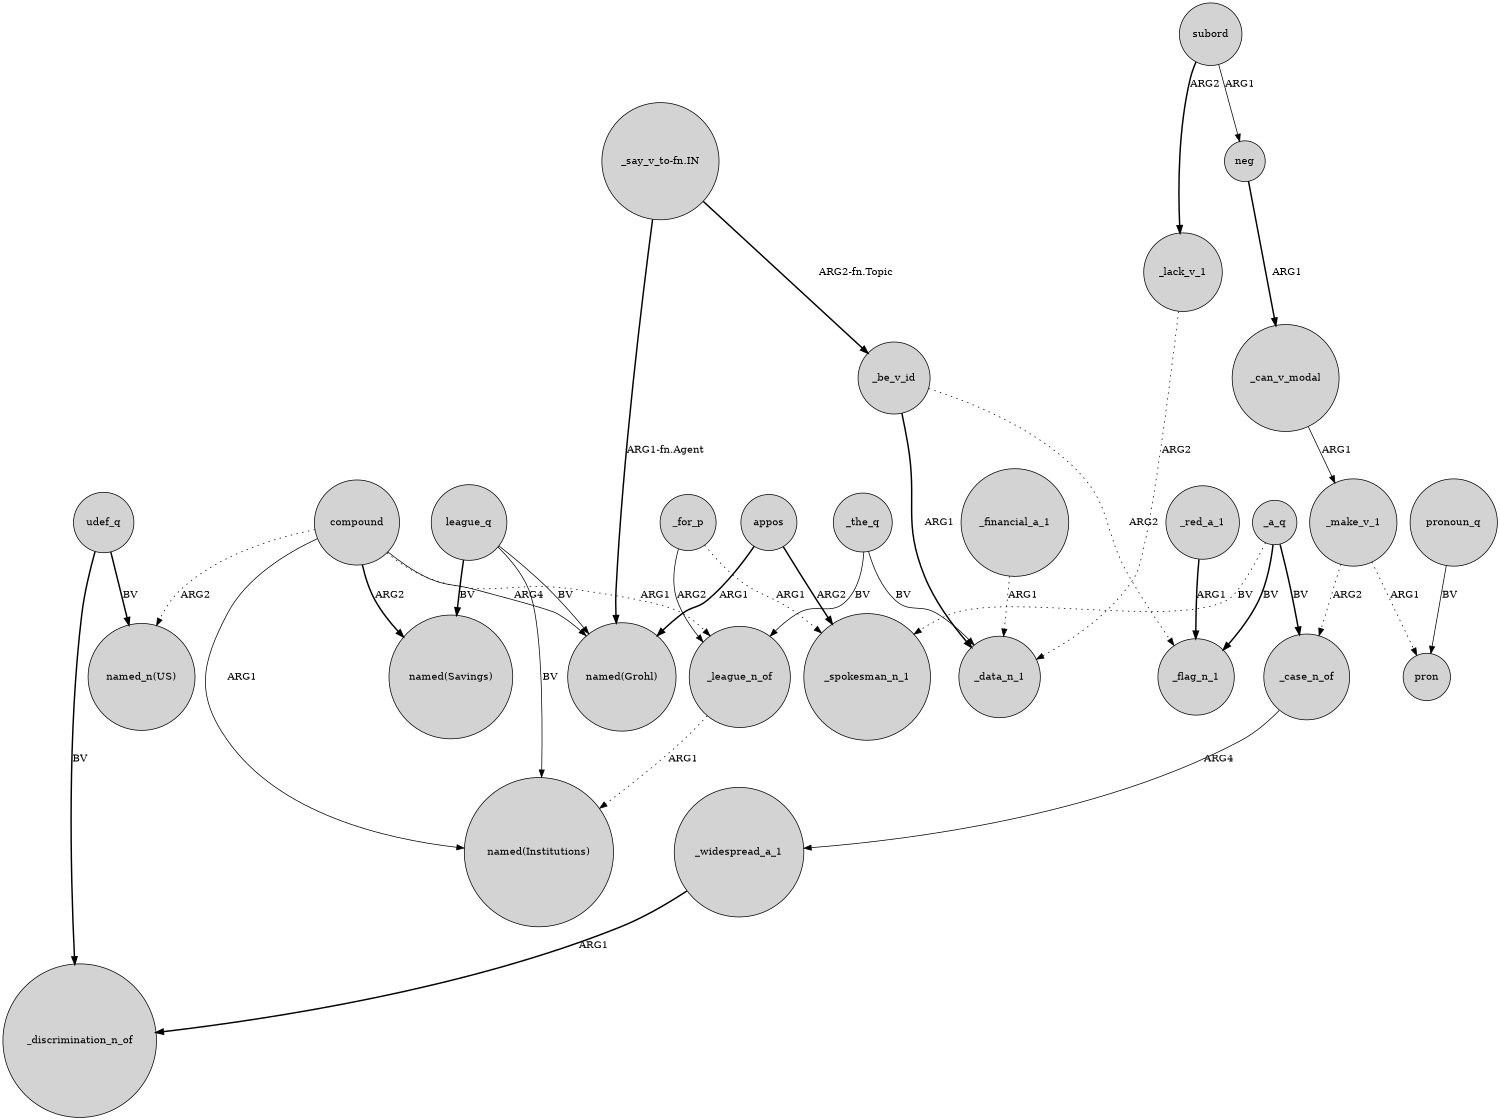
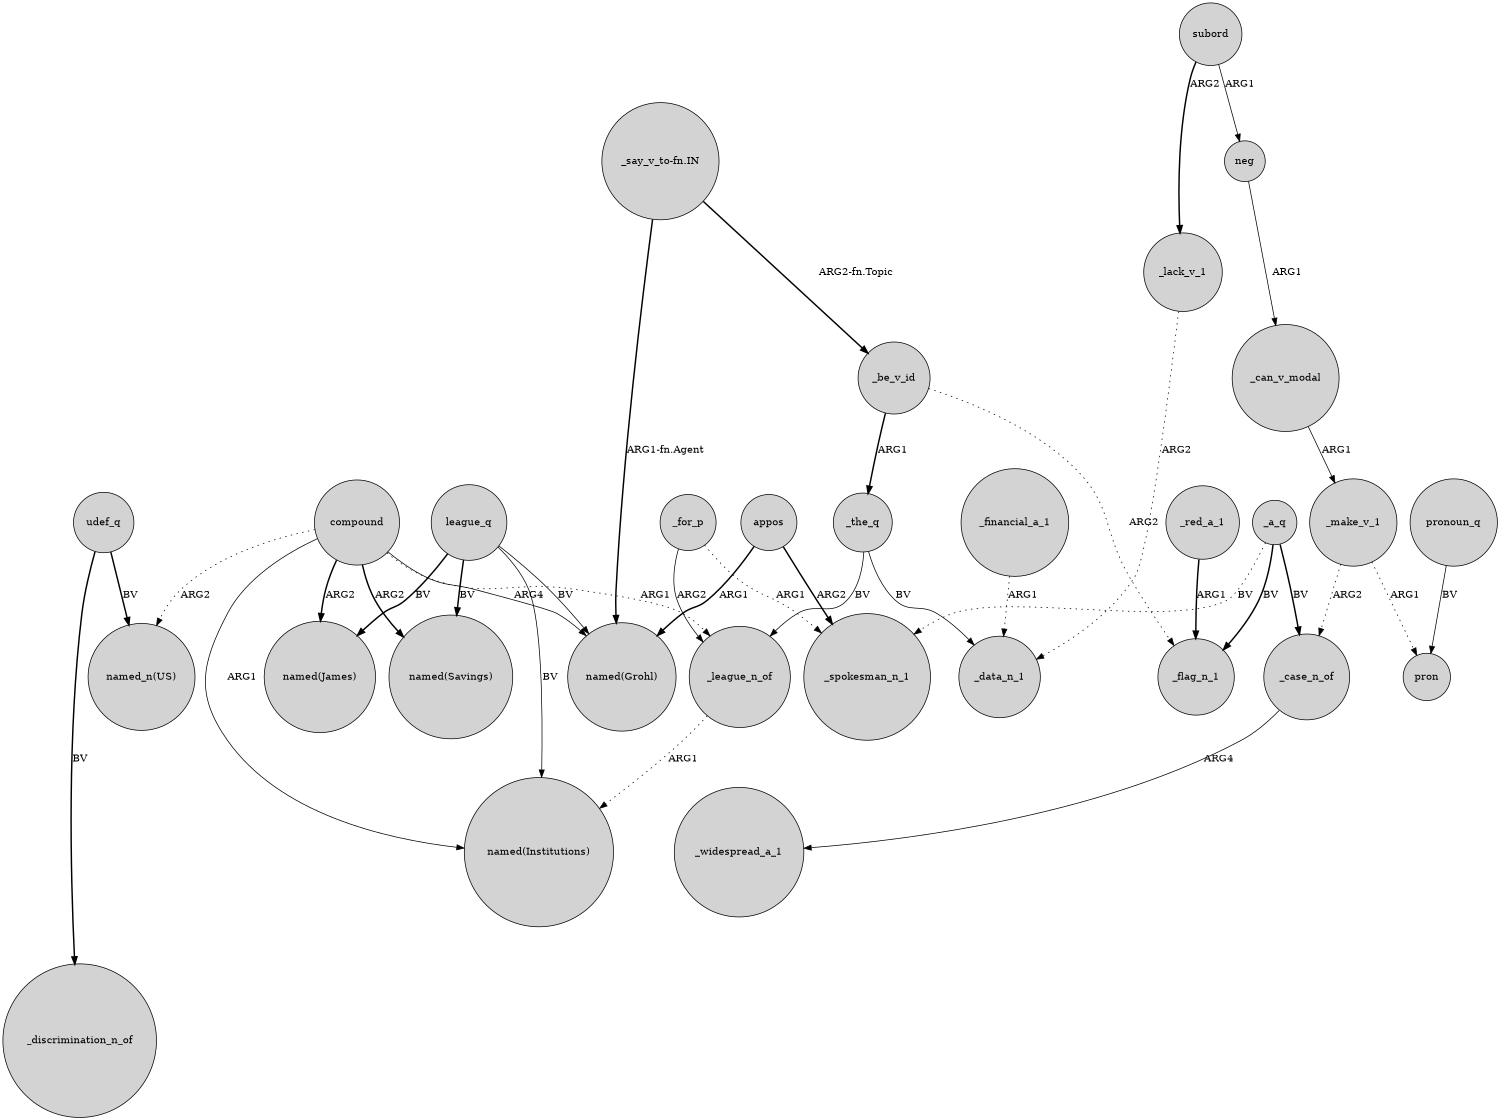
edge "neg" -> "_can_v_modal": style bold -> solid
edge "_be_v_id" -> "_data_n_1": now "_be_v_id" -> "_the_q"
node "named(James)": added
edge "_widespread_a_1" -> "_discrimination_n_of": removed, label "ARG1"
